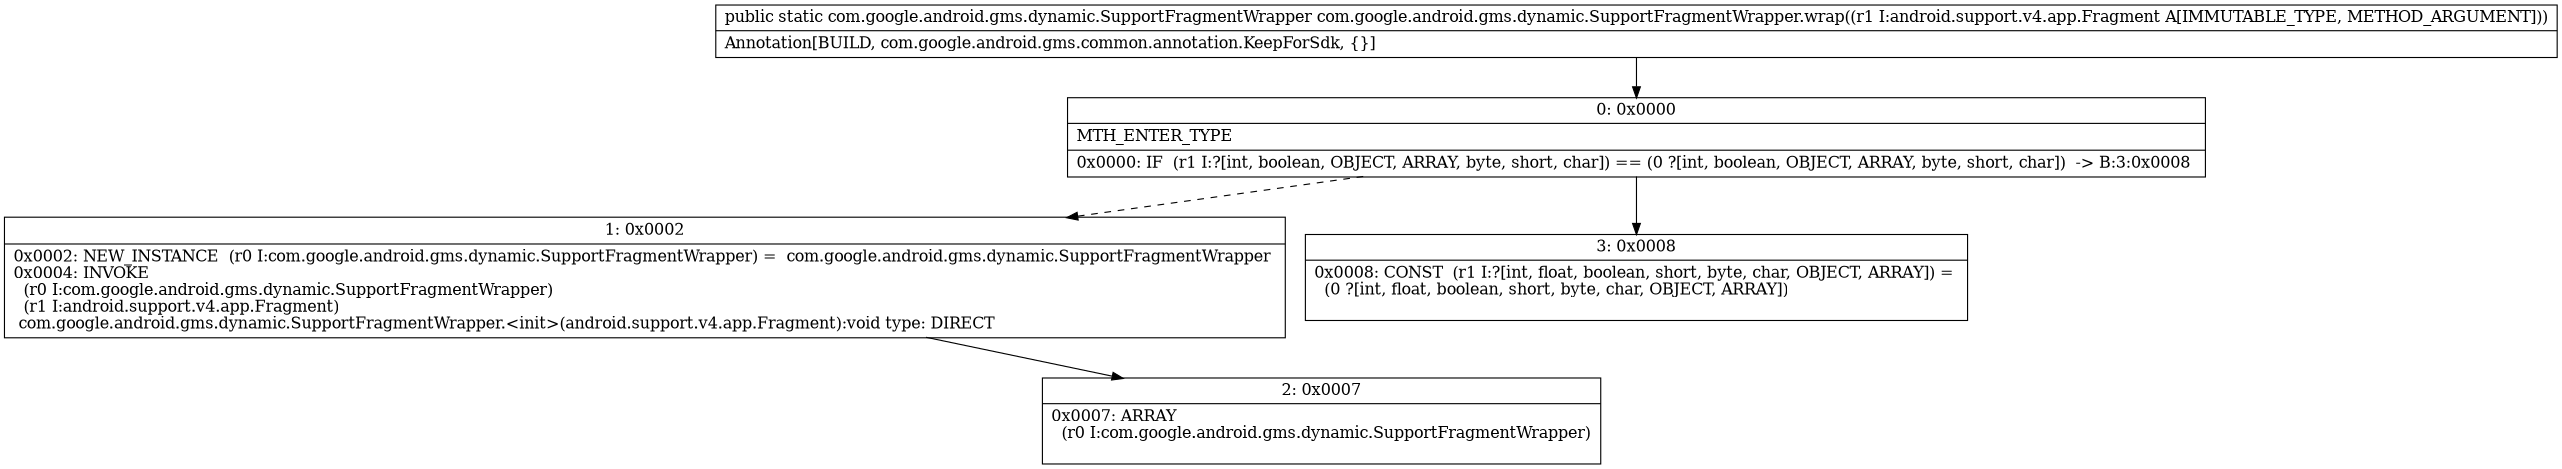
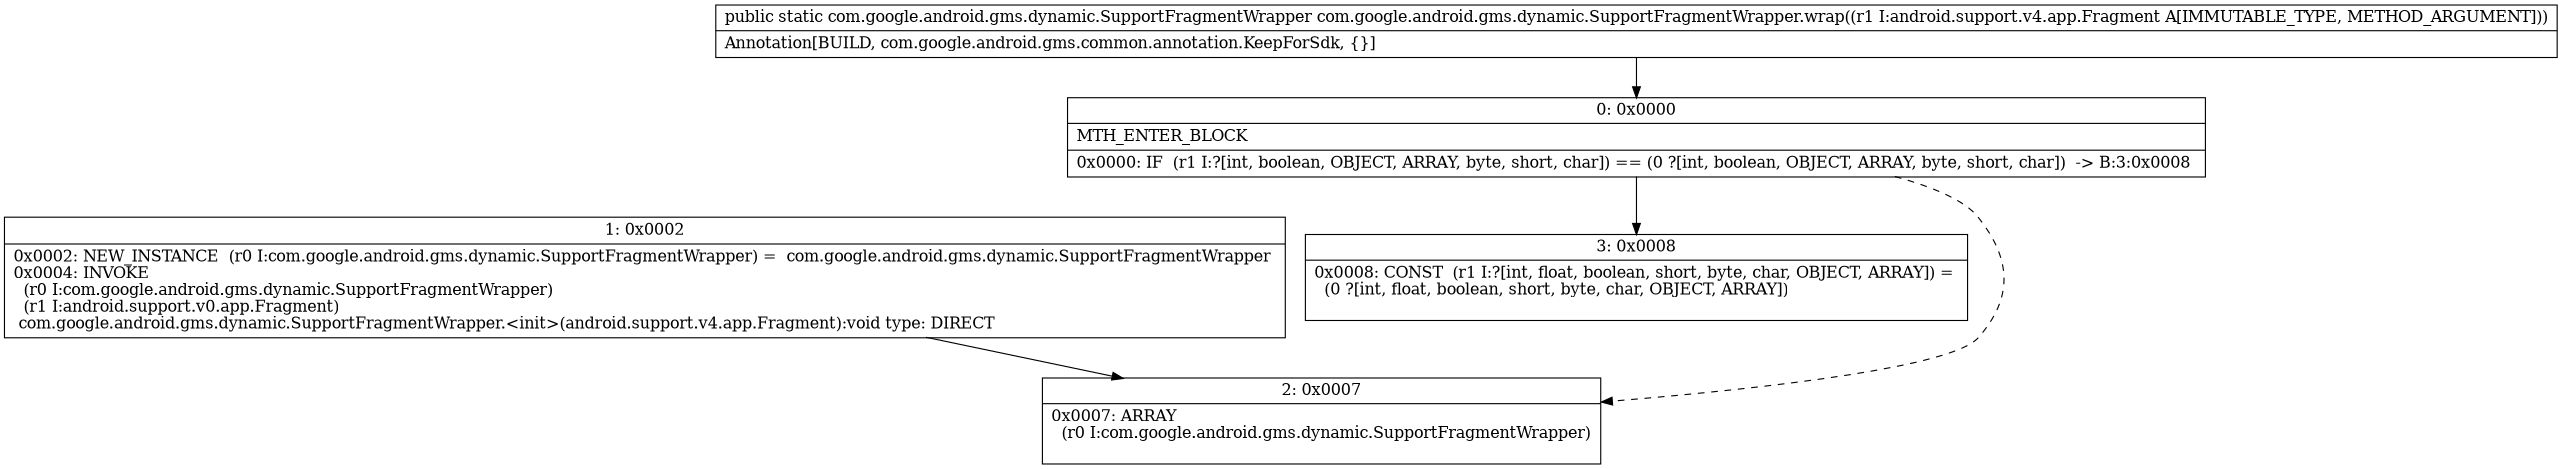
node "0: 0x0000": text "MTH_ENTER_TYPE" -> "MTH_ENTER_BLOCK"
edge "0: 0x0000" -> "1: 0x0002": now "0: 0x0000" -> "2: 0x0007"
node "1: 0x0002": text "(r1 I:android.support.v4.app.Fragment)" -> "(r1 I:android.support.v0.app.Fragment)"
